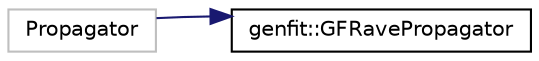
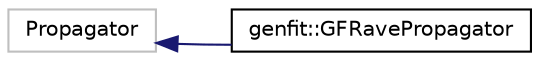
edge "Propagator" -> "genfit::GFRavePropagator": reversed
